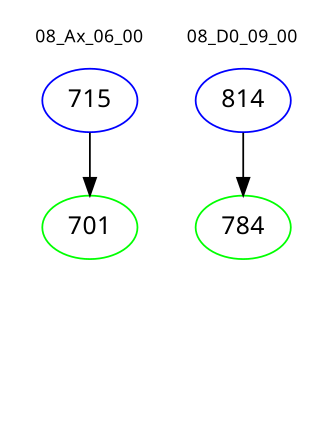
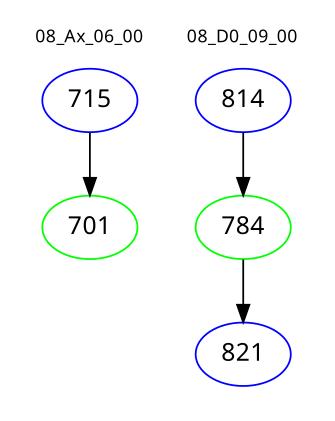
node "821": added
